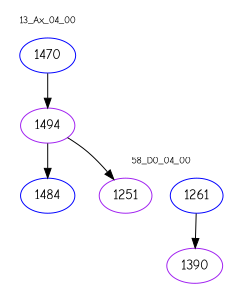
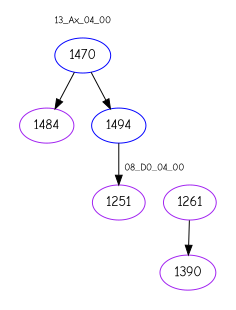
node "1494": color purple -> blue
edge "1494" -> "1484": now "1470" -> "1484"
cluster "58_D0_04_00": label "58_D0_04_00" -> "08_D0_04_00"
node "1484": color blue -> purple
node "1261": color blue -> purple
